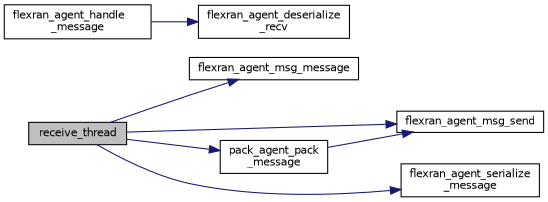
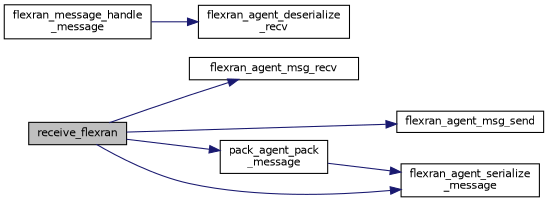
node "flexran_agent_handle _message": label "flexran_agent_handle _message" -> "flexran_message_handle _message"
node "flexran_agent_msg_message": label "flexran_agent_msg_message" -> "flexran_agent_msg_recv"
node "receive_thread": label "receive_thread" -> "receive_flexran"
edge "pack_agent_pack _message" -> "flexran_agent_msg_send": now "pack_agent_pack _message" -> "flexran_agent_serialize _message"
